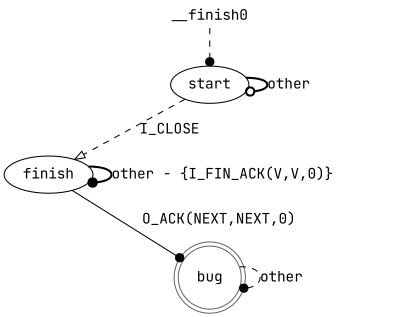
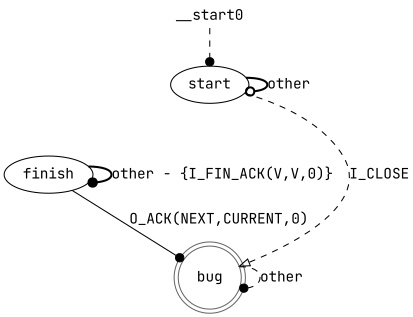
node "__finish0": label "__finish0" -> "__start0"
edge "start" -> "finish": now "start" -> "bug"
edge "finish" -> "bug": label "O_ACK(NEXT,NEXT,0)" -> "O_ACK(NEXT,CURRENT,0)"
